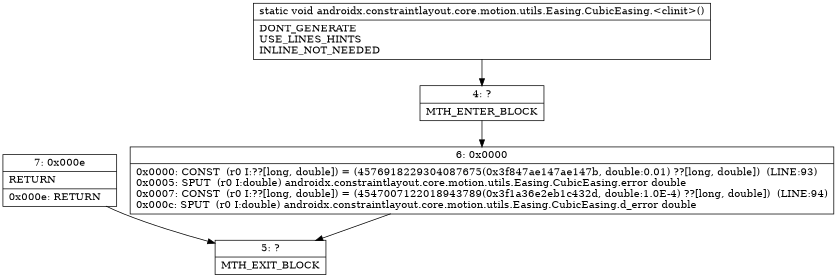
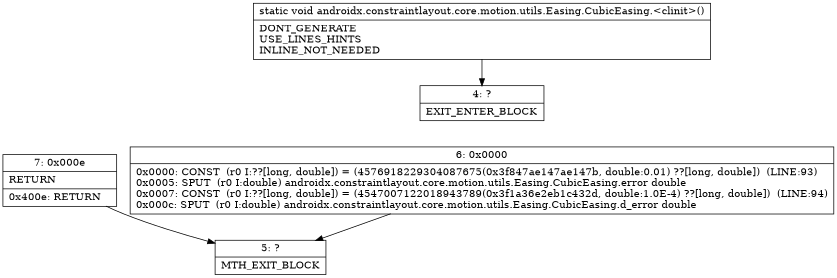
node "4: ?": text "MTH_ENTER_BLOCK" -> "EXIT_ENTER_BLOCK"
edge "4: ?" -> "6: 0x0000": removed
node "7: 0x000e": text "0x000e: RETURN" -> "0x400e: RETURN"
